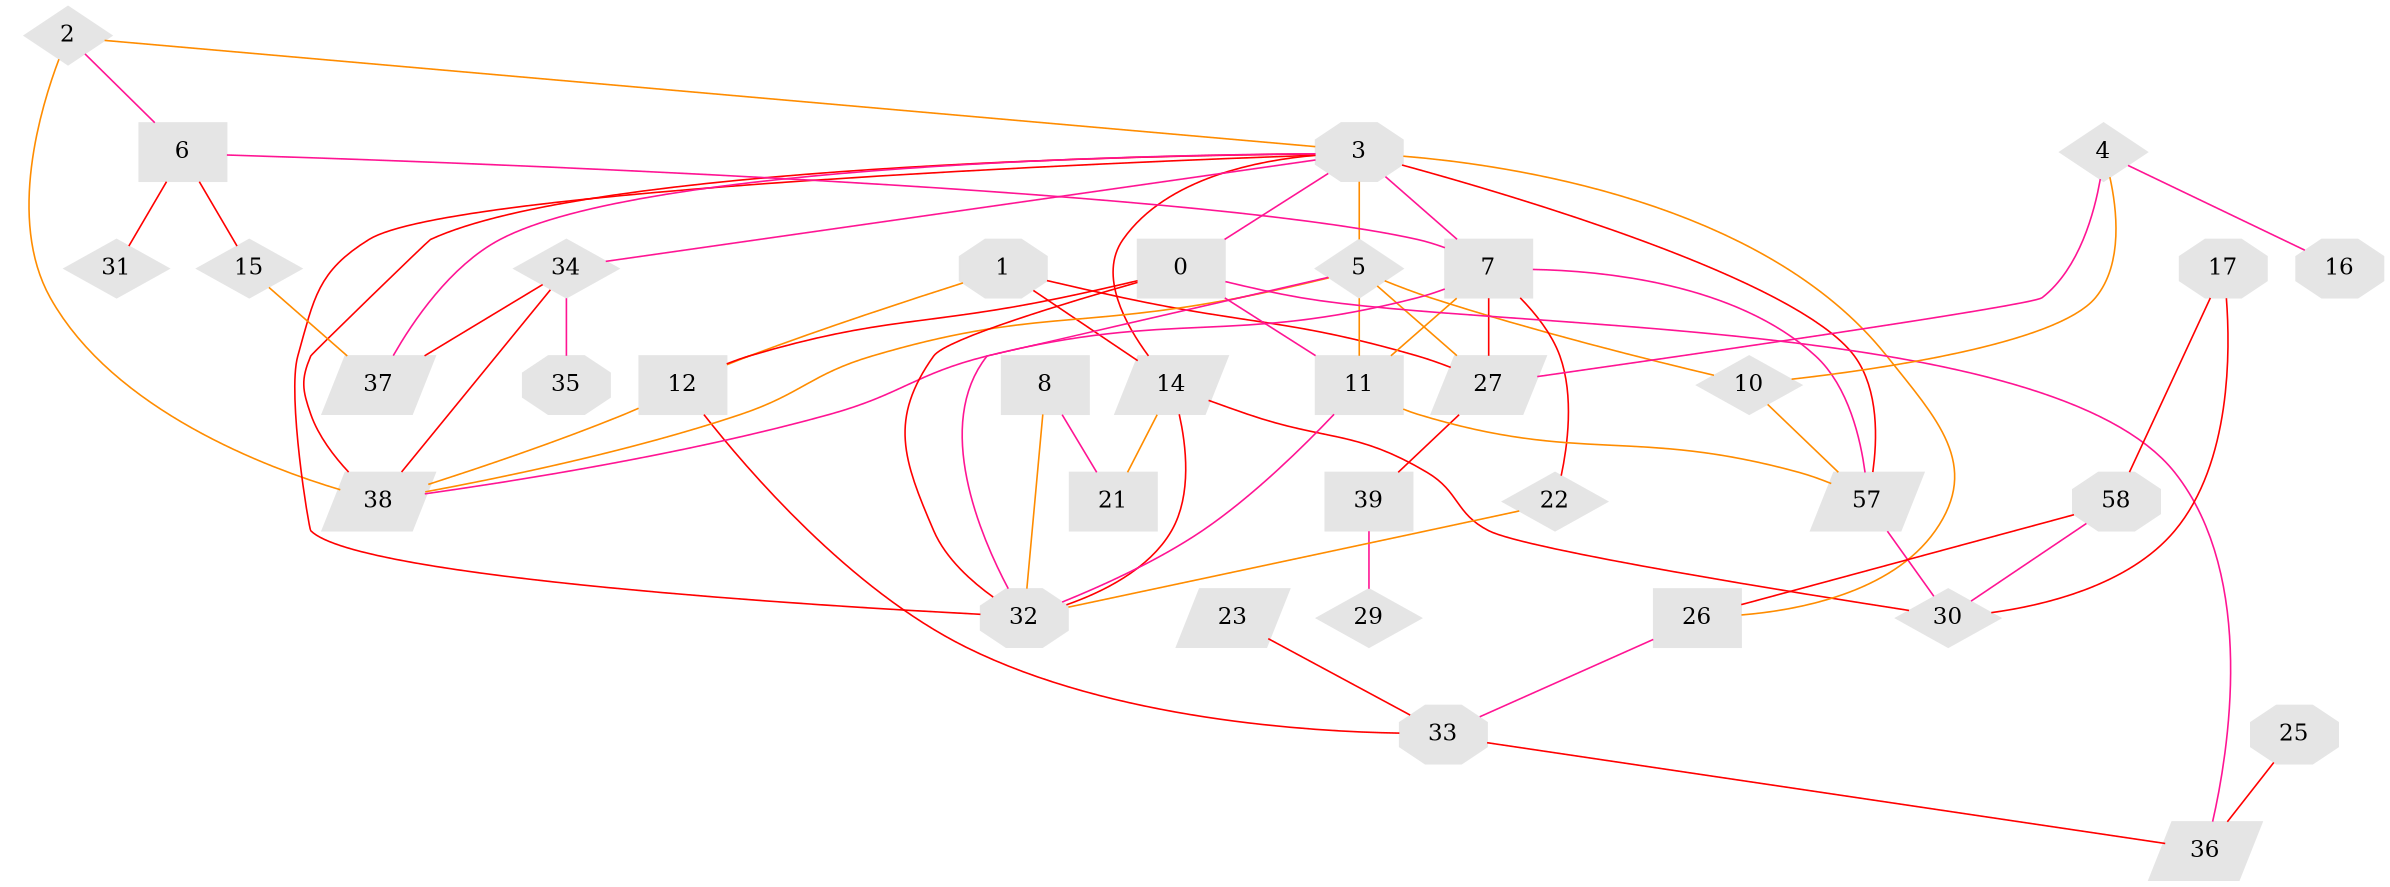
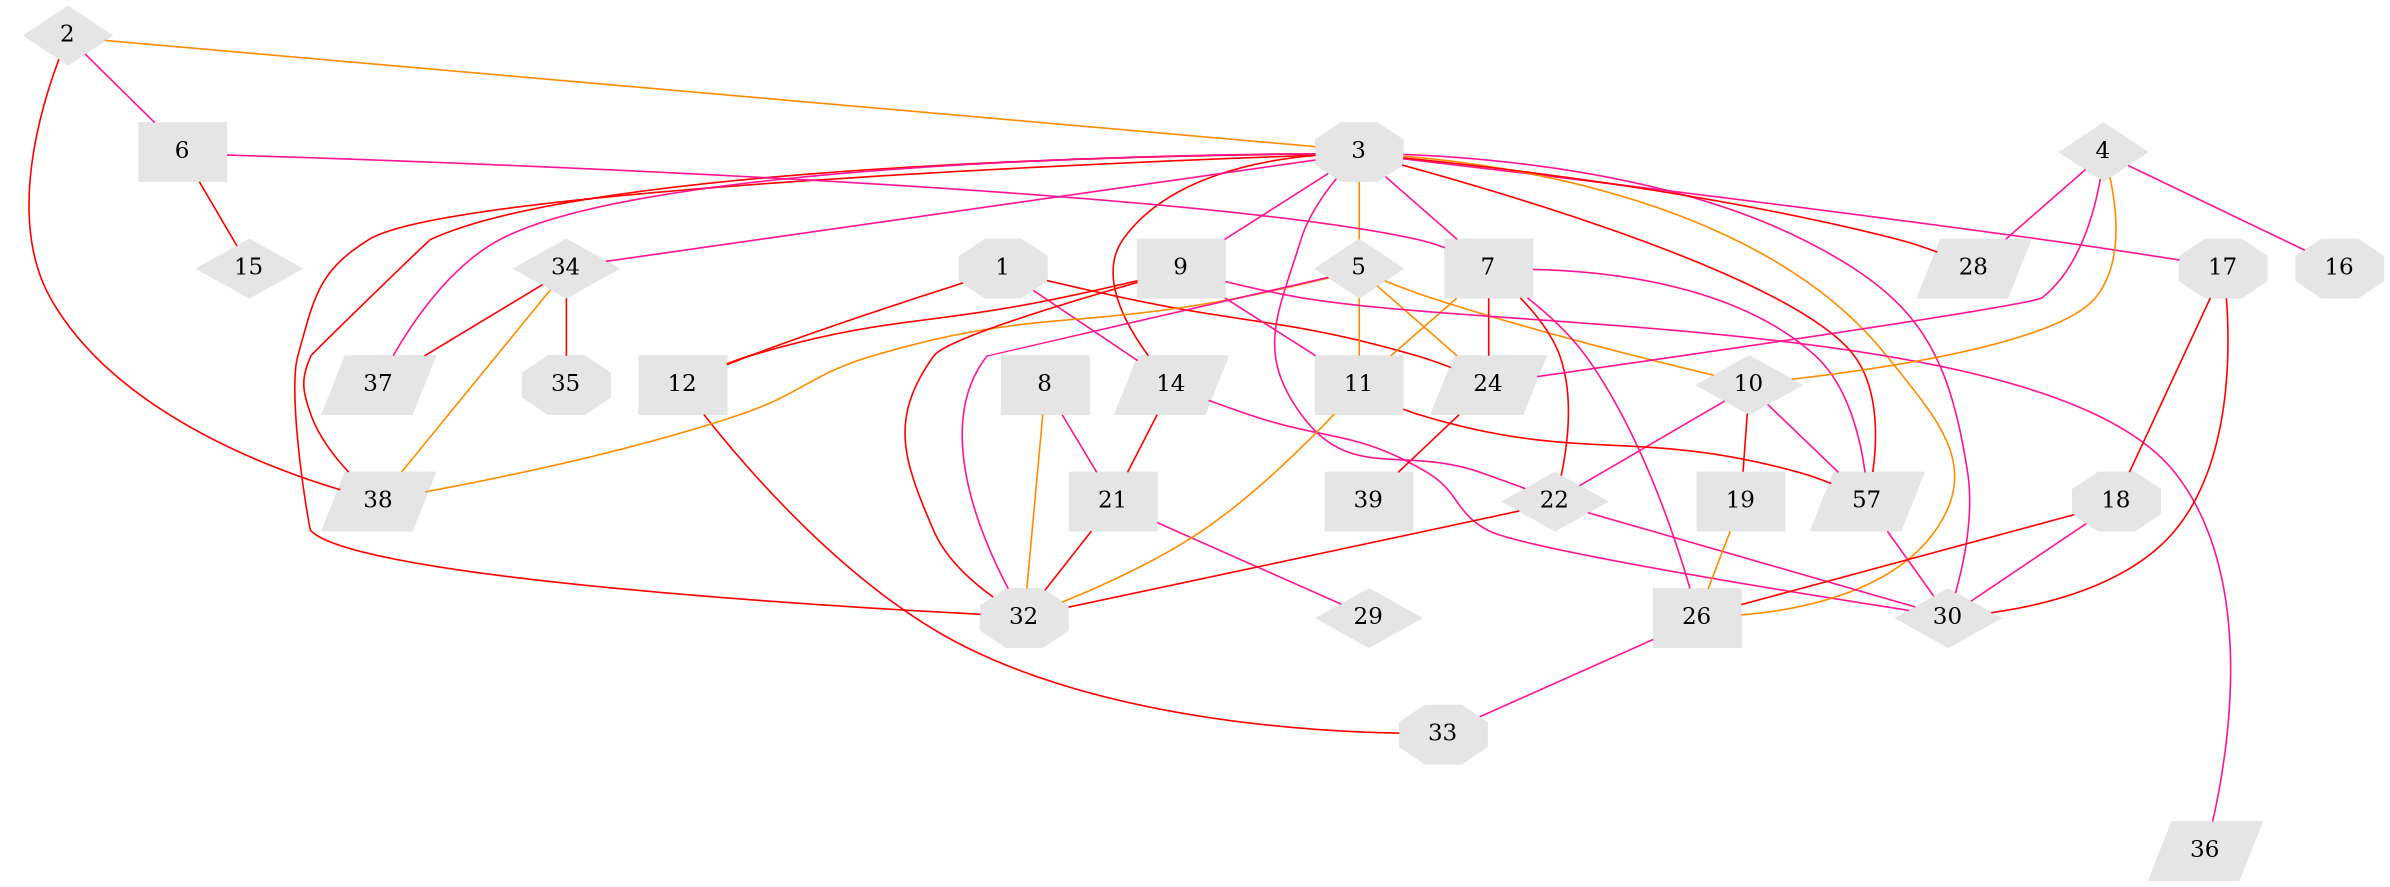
edge "3" -- "17": added
edge "3" -- "30": added
node "31": removed
node "0": label "0" -> "9"
node "28": added
edge "1" -- "12": color darkorange -> red
edge "1" -- "14": color red -> deeppink
edge "34" -- "35": color deeppink -> red
edge "15" -- "37": removed
edge "2" -- "38": color darkorange -> red
edge "7" -- "38": now "7" -- "26"
edge "34" -- "38": color red -> darkorange
node "27": label "27" -> "24"
edge "3" -- "22": added
edge "10" -- "22": added
edge "10" -- "57": color darkorange -> deeppink
edge "14" -- "21": color darkorange -> red
edge "11" -- "57": color darkorange -> red
edge "12" -- "38": removed
node "19": added
node "58": label "58" -> "18"
edge "11" -- "32": color deeppink -> darkorange
edge "14" -- "32": now "21" -- "32"
edge "14" -- "30": color red -> deeppink
edge "22" -- "32": color darkorange -> red
edge "39" -- "29": now "21" -- "29"
edge "22" -- "30": added
node "23": removed
node "25": removed
edge "33" -- "36": removed
